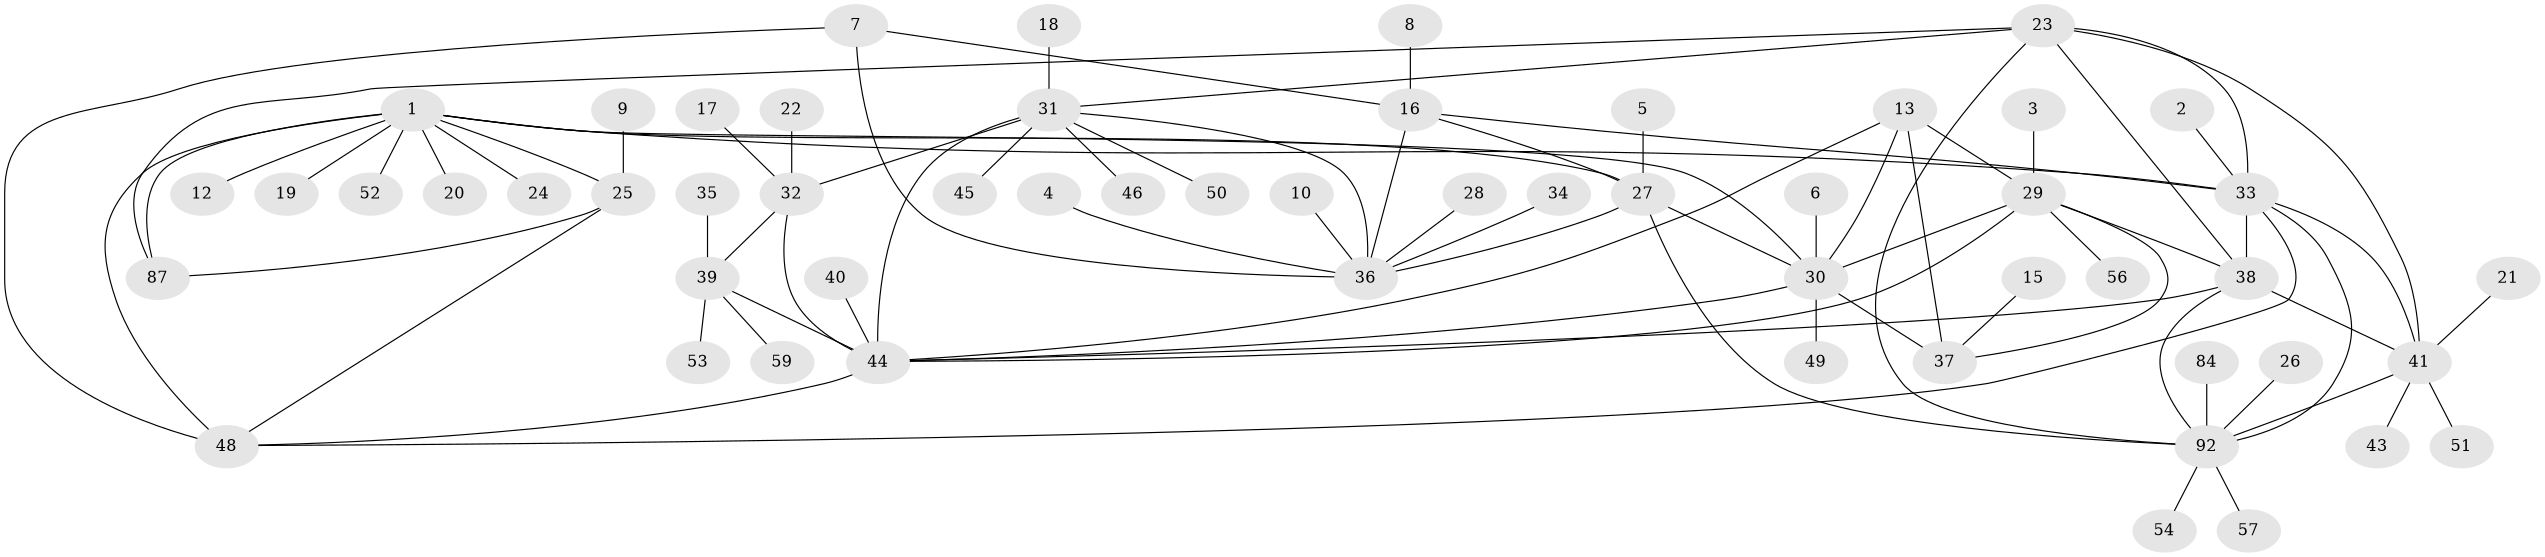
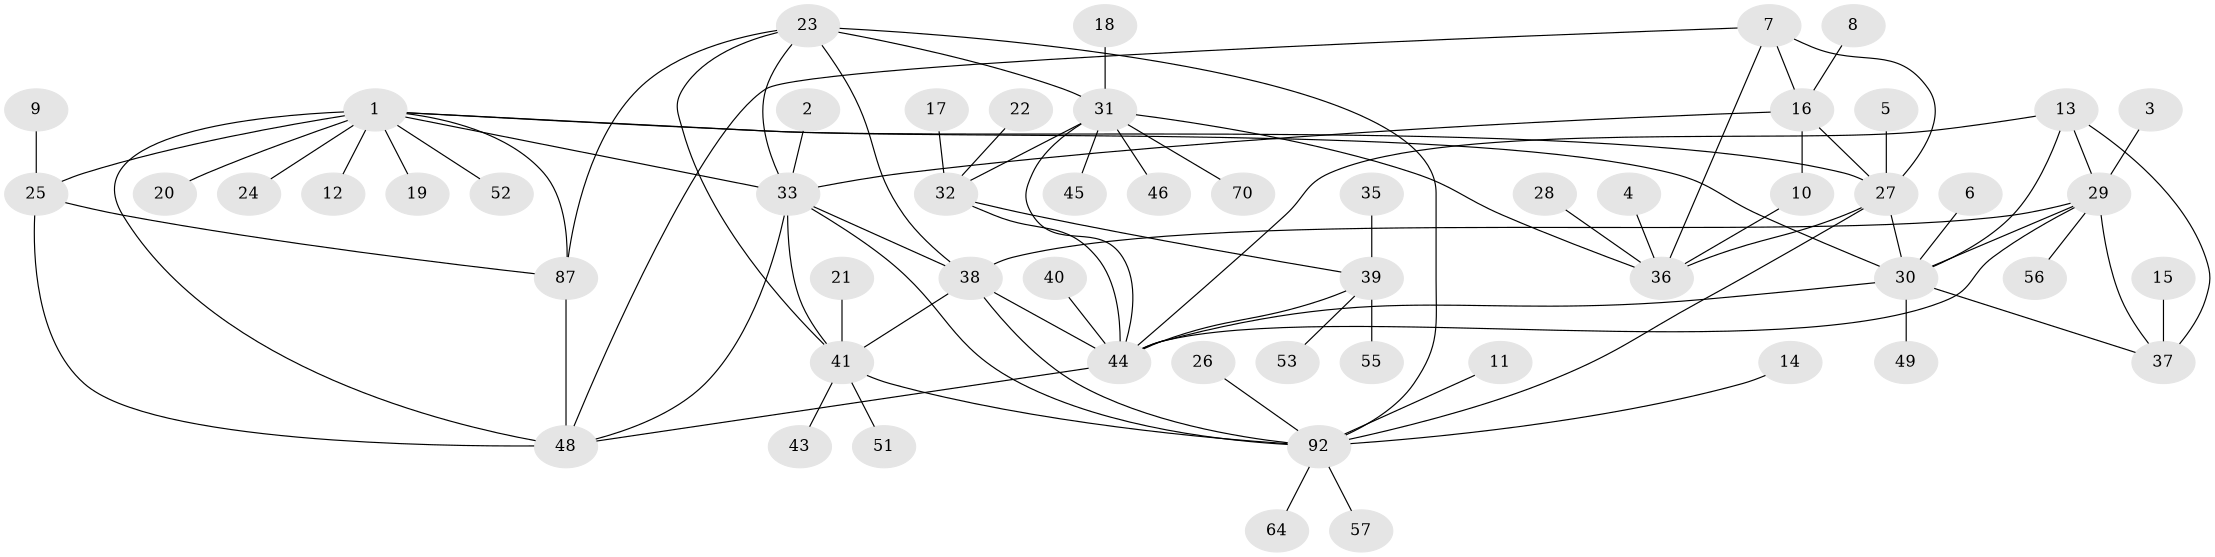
edge "7" -- "27": added
node "50": label "50" -> "70"
edge "16" -- "36": now "16" -- "10"
node "34": removed
edge "87" -- "48": added
node "59": label "59" -> "55"
node "11": added
node "84": label "84" -> "14"
node "54": label "54" -> "64"
